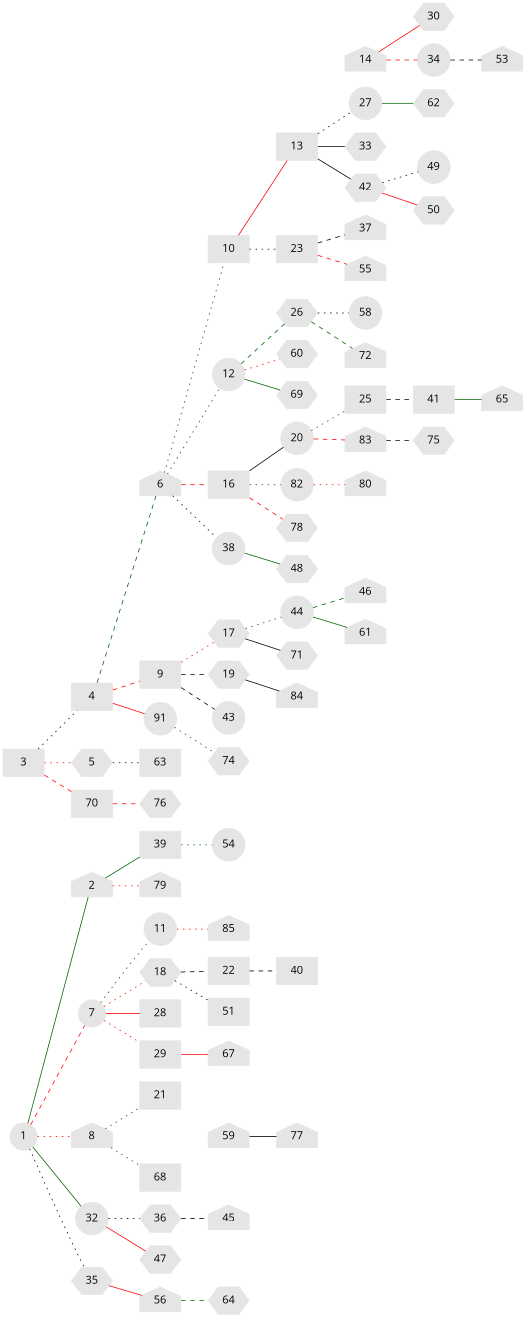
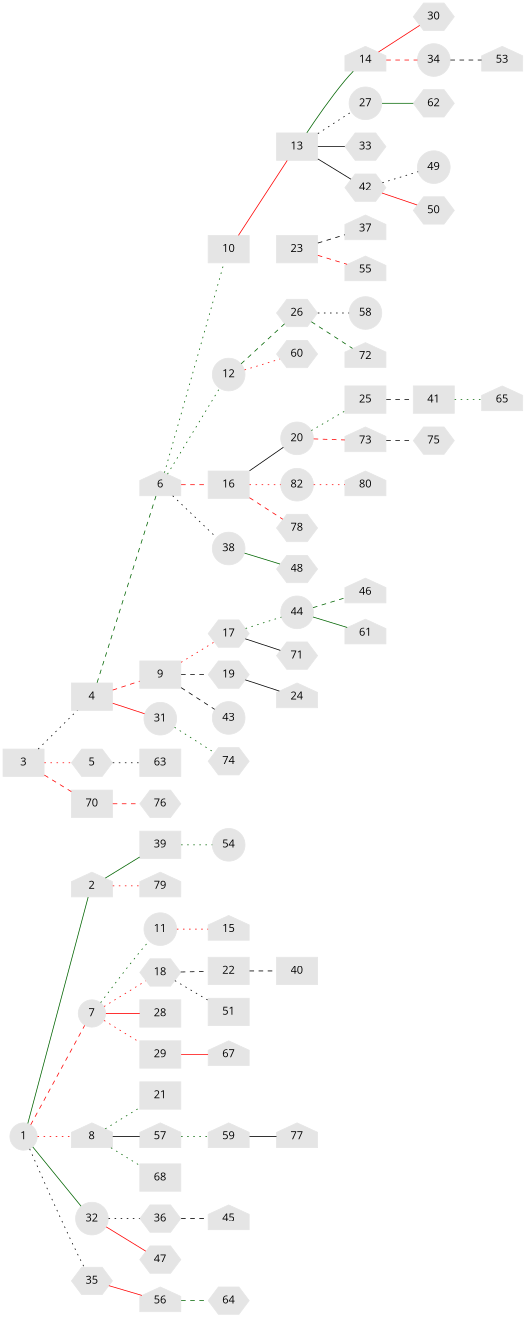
edge "14" -- "13": added
edge "10" -- "23": removed
node "69": removed
edge "41" -- "65": style solid -> dotted
node "83": label "83" -> "73"
edge "16" -- "82": color darkgreen -> red
node "84": label "84" -> "24"
node "91": label "91" -> "31"
node "85": label "85" -> "15"
node "57": added
